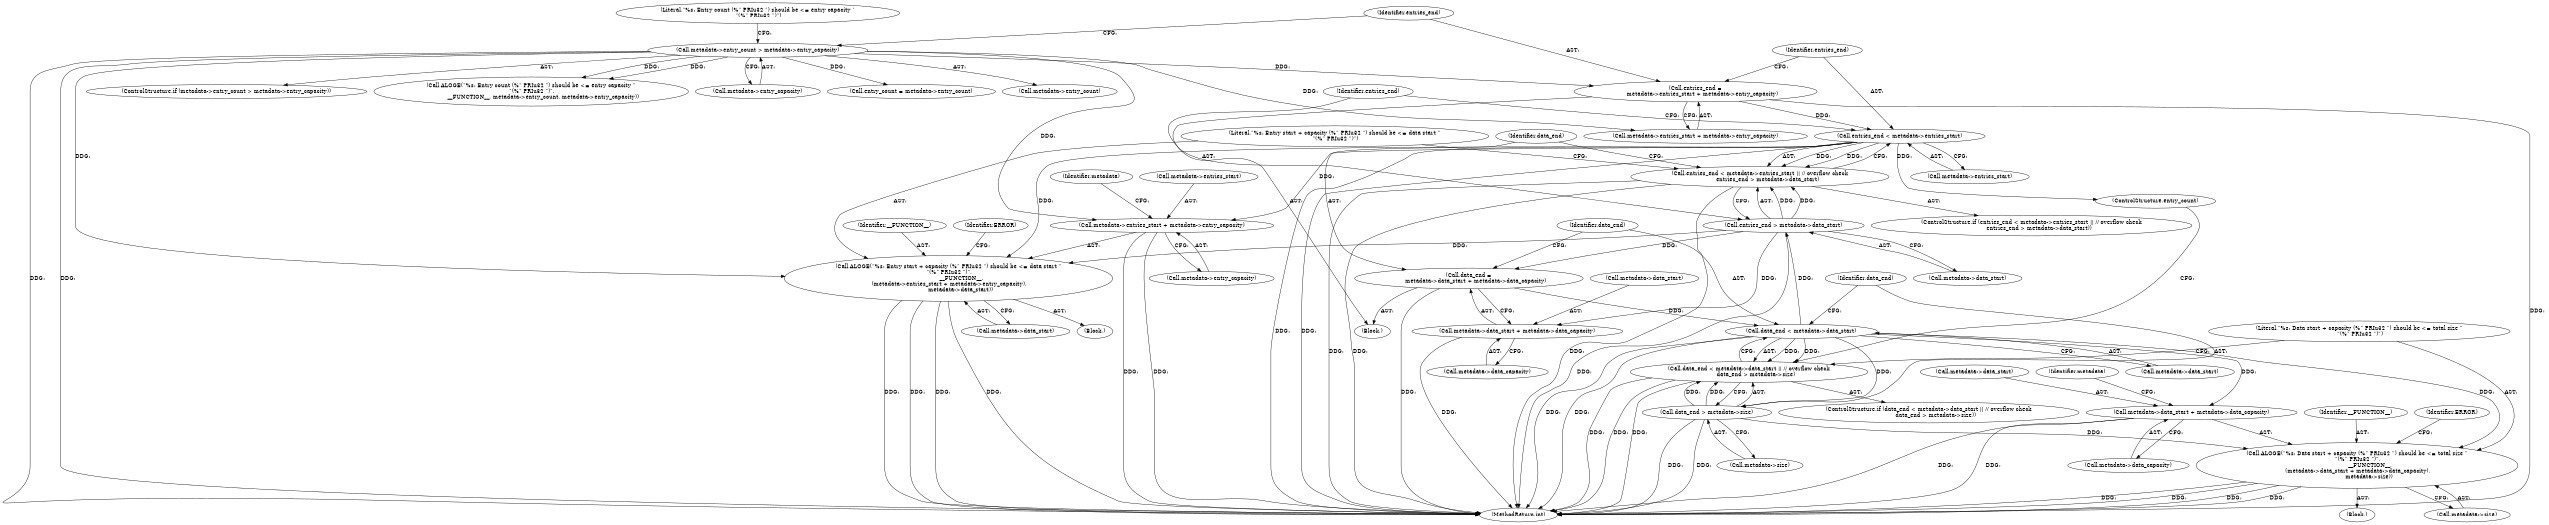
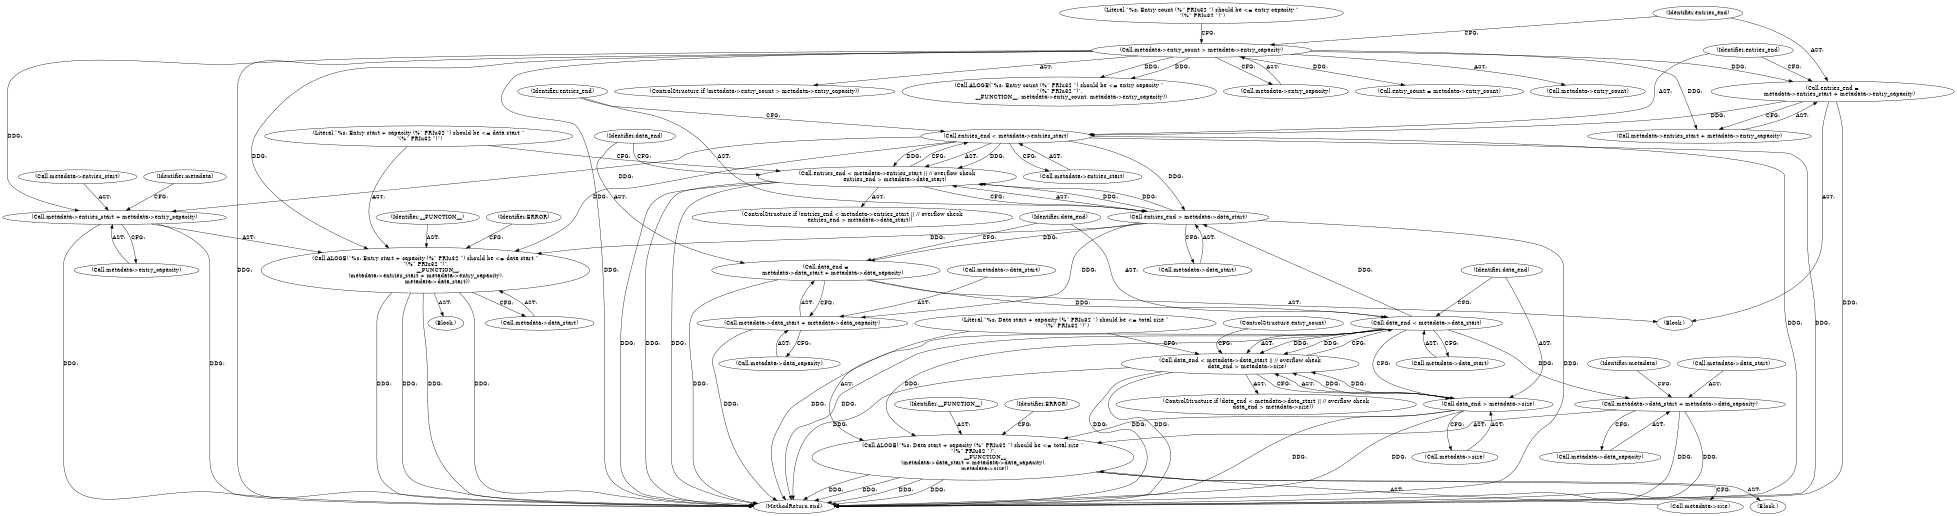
edge "(Call,entries_end < metadata->entries_start)" -> "(ControlStructure,entry_count)": now "(Call,entries_end < metadata->entries_start)" -> "(Call,entries_end > metadata->data_start)"
edge "(Call,data_end < metadata->data_start)" -> "(Call,data_end > metadata->size)": label "DDG: " -> "CFG: "
node "(MethodReturn,int)": label "(MethodReturn,int)" -> "(MethodReturn,end)"
